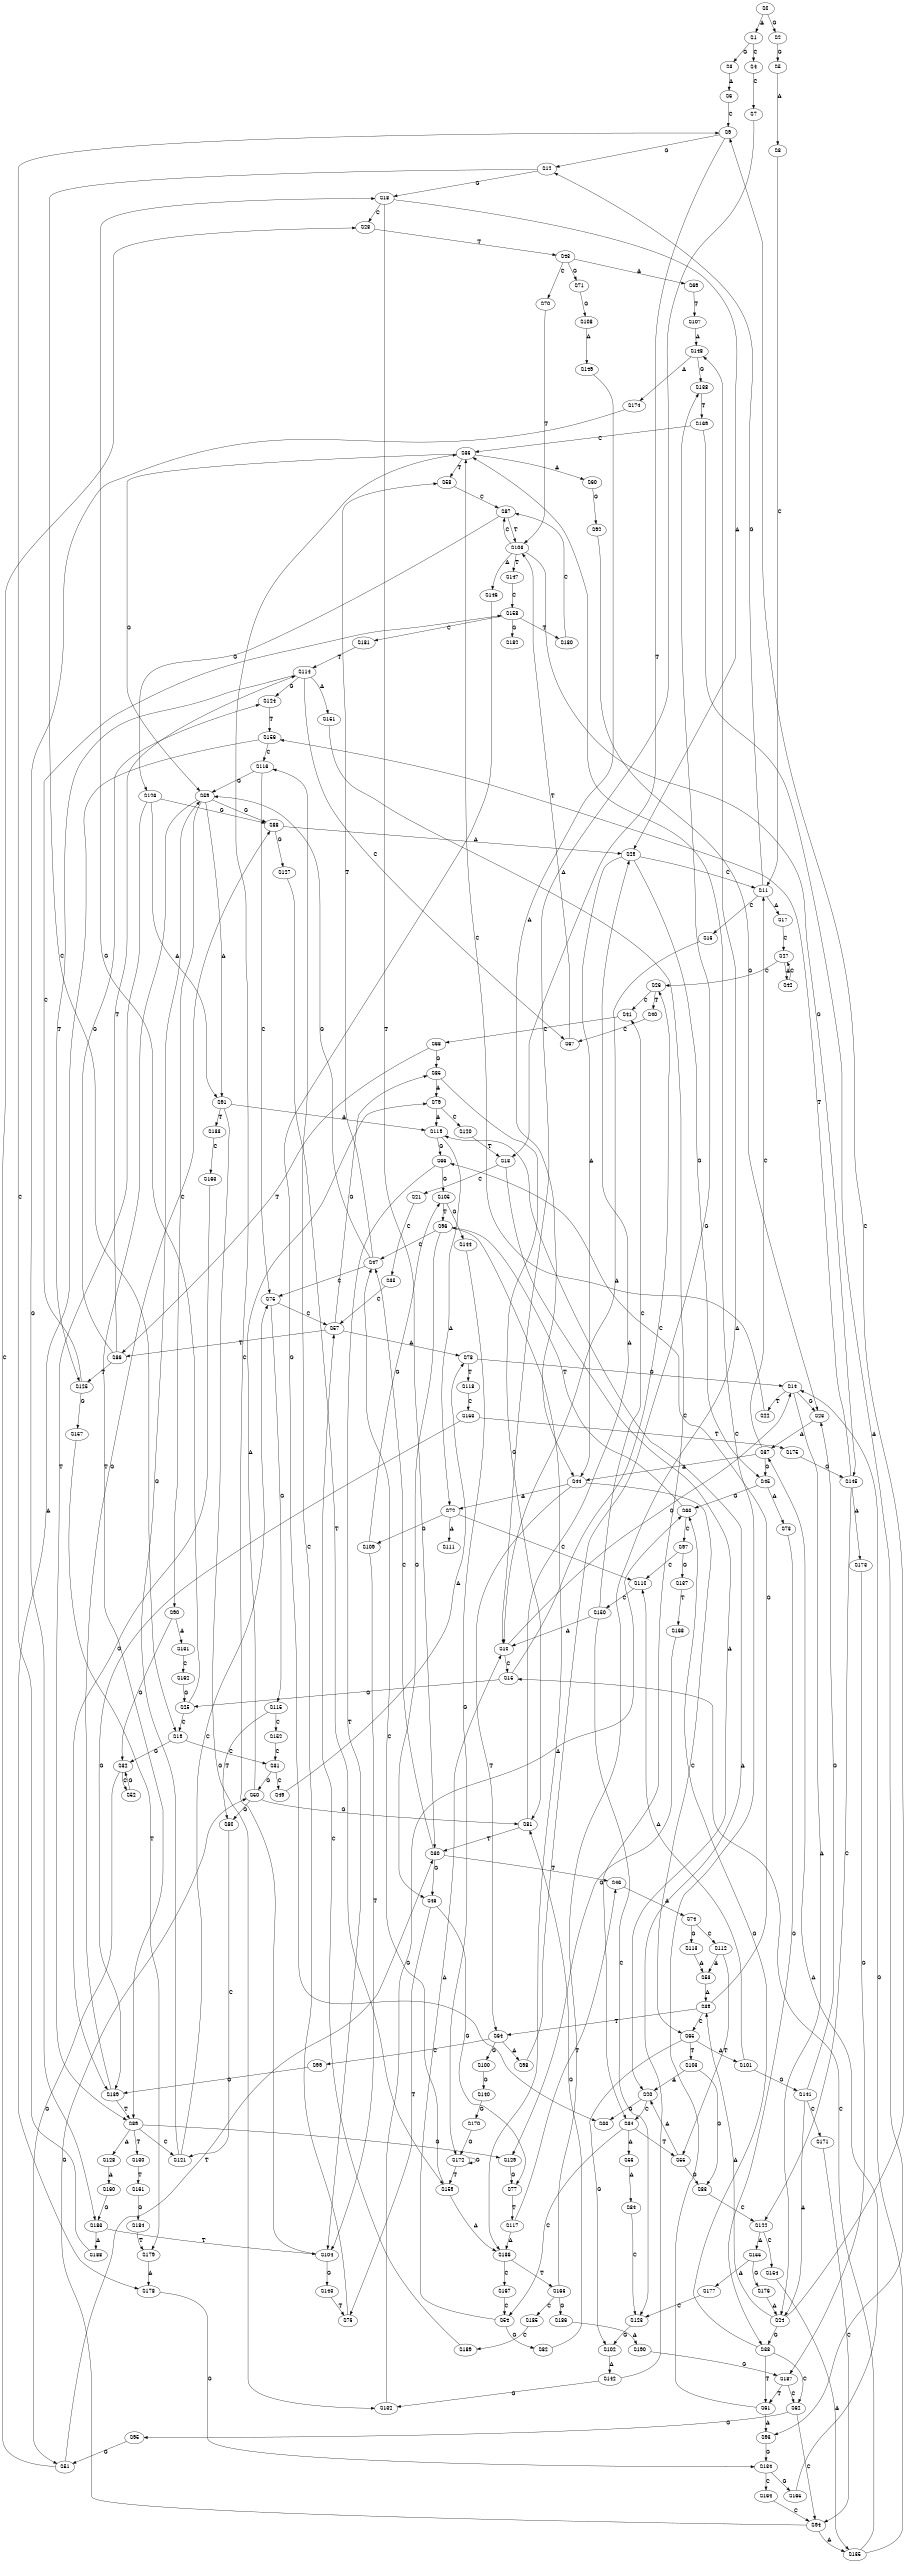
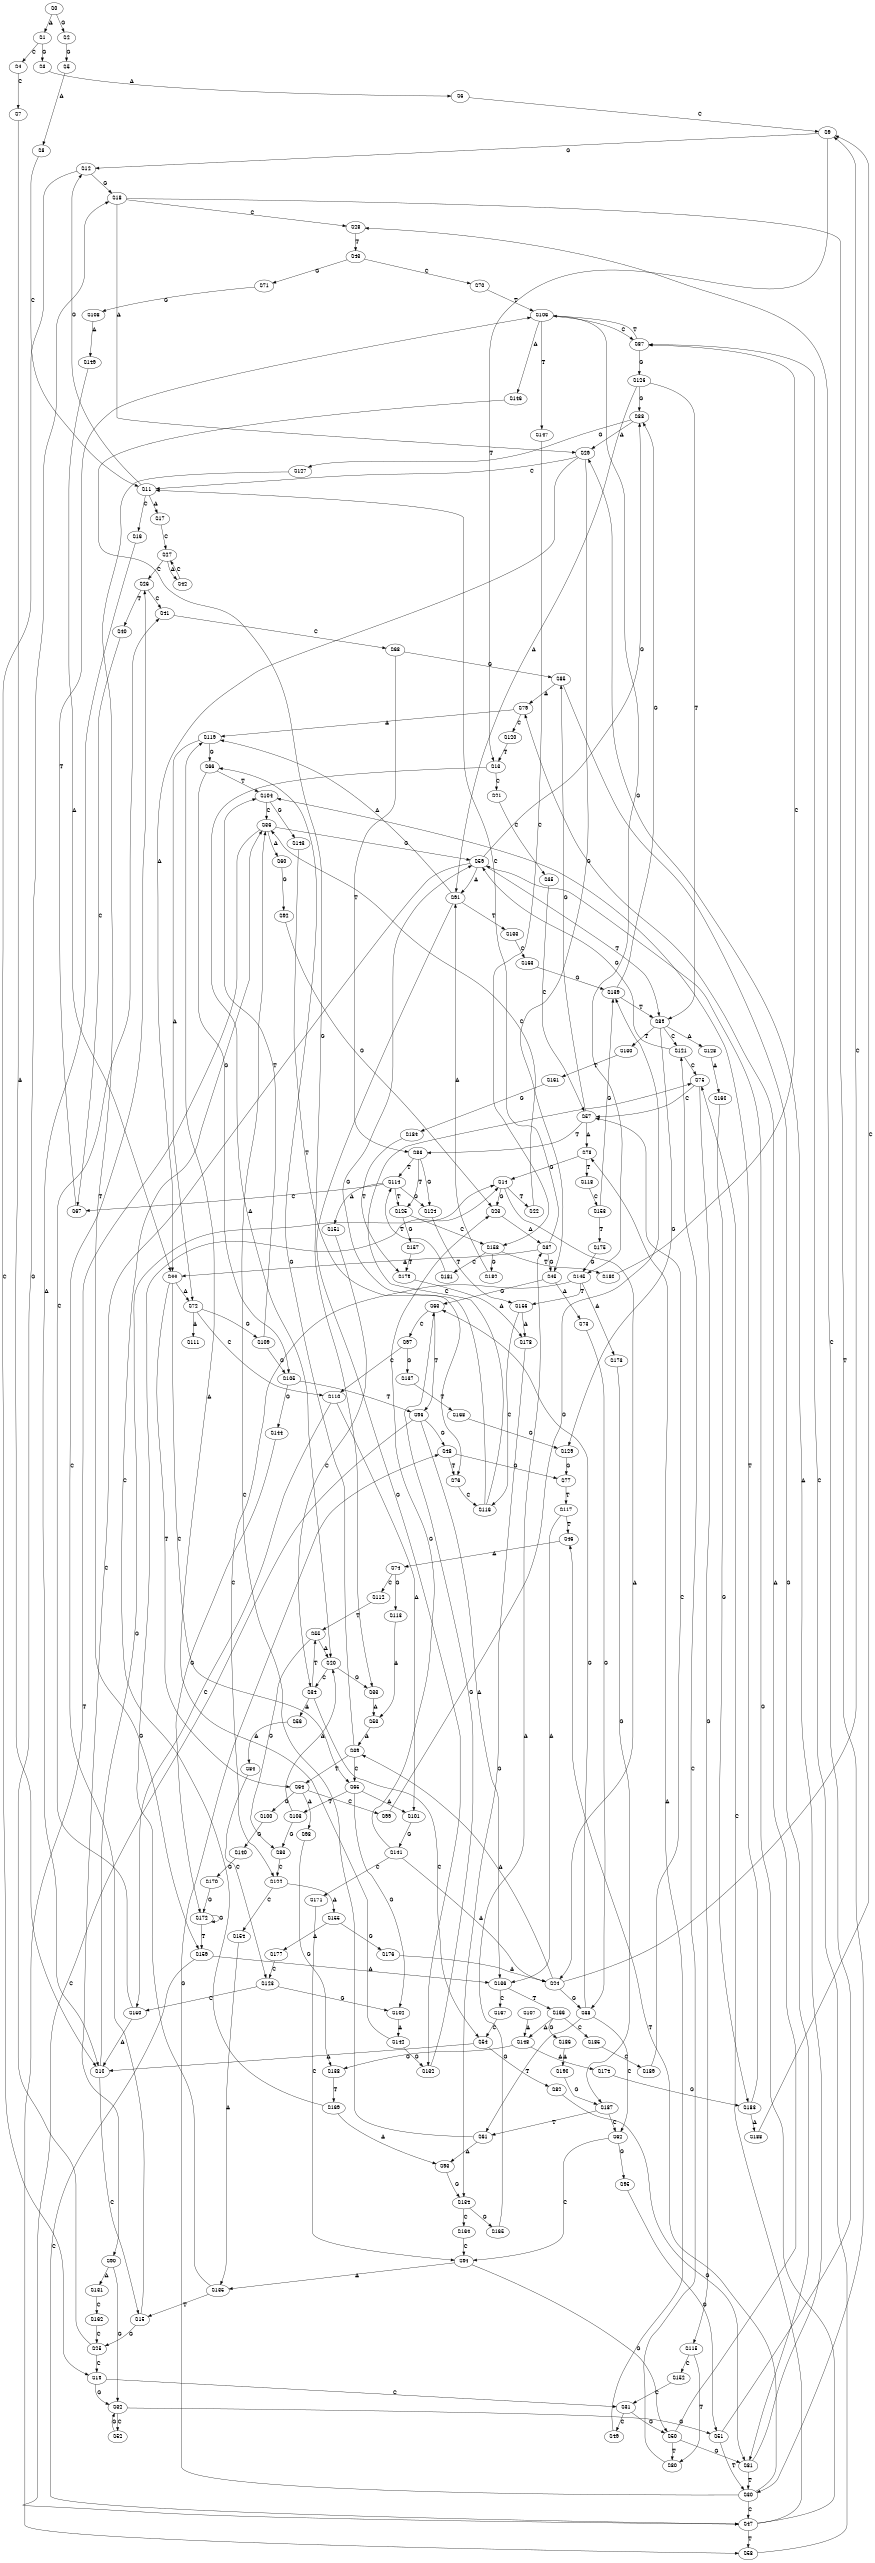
node "S69": removed
edge "S182" -> "S91": added, label "A"
edge "S162" -> "S25": label "G" -> "C"
edge "S50" -> "S80": label "G" -> "T"
edge "S101" -> "S110": reversed
edge "S112" -> "S53": now "S33" -> "S53"
edge "S150" -> "S123": reversed
edge "S135" -> "S15": label "C" -> "T"
